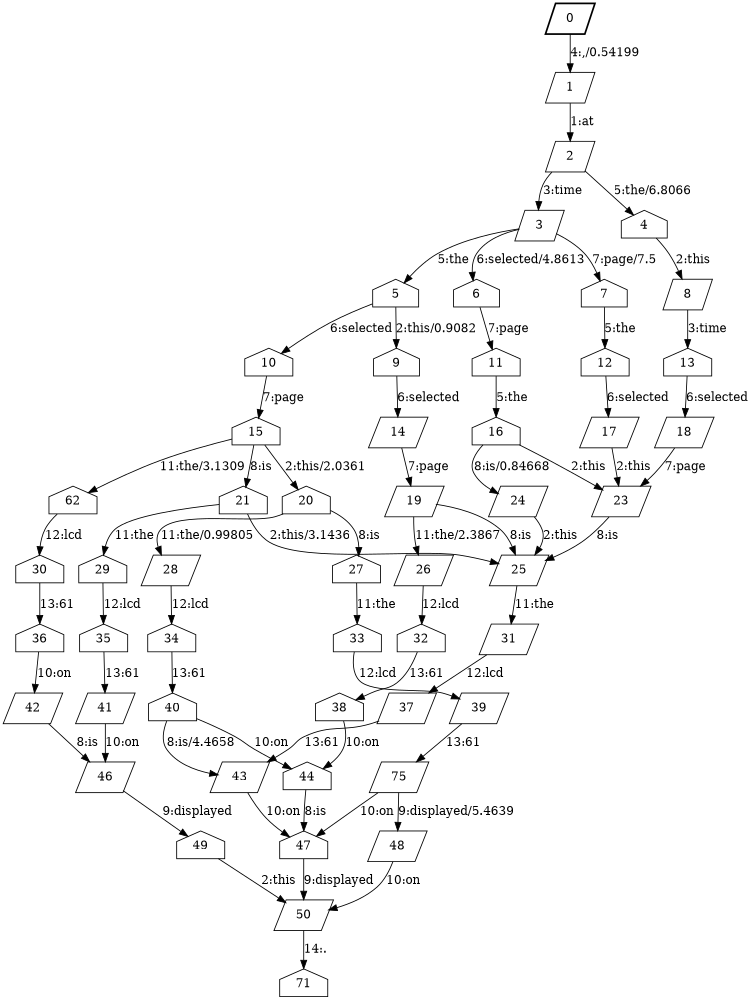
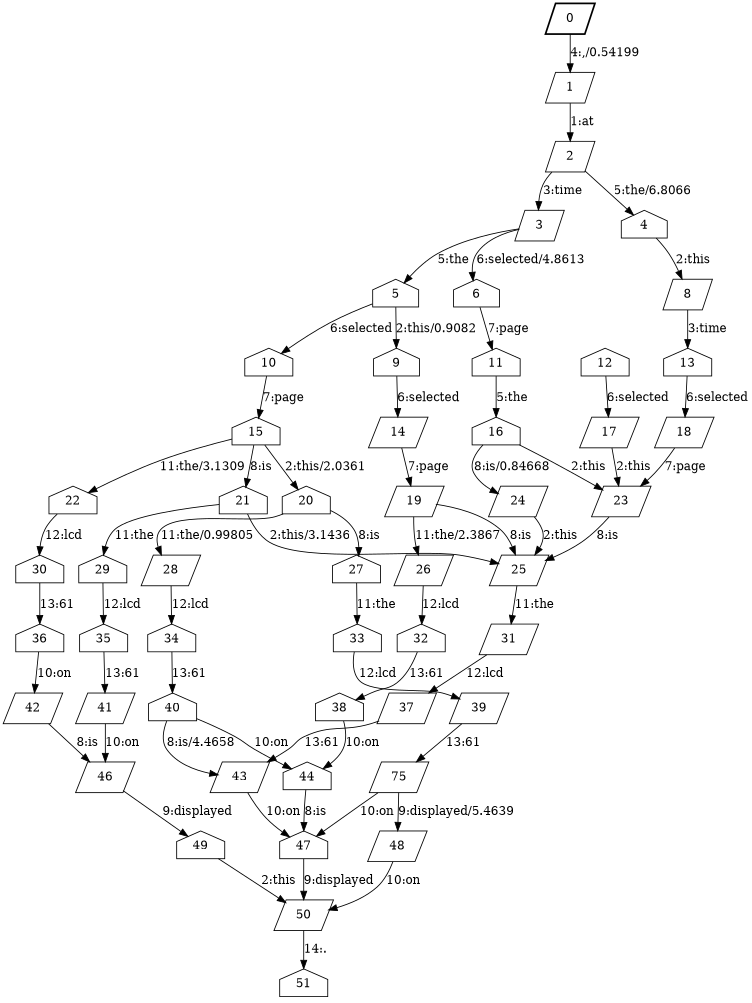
node "7": removed
node "62": label "62" -> "22"
node "71": label "71" -> "51"
